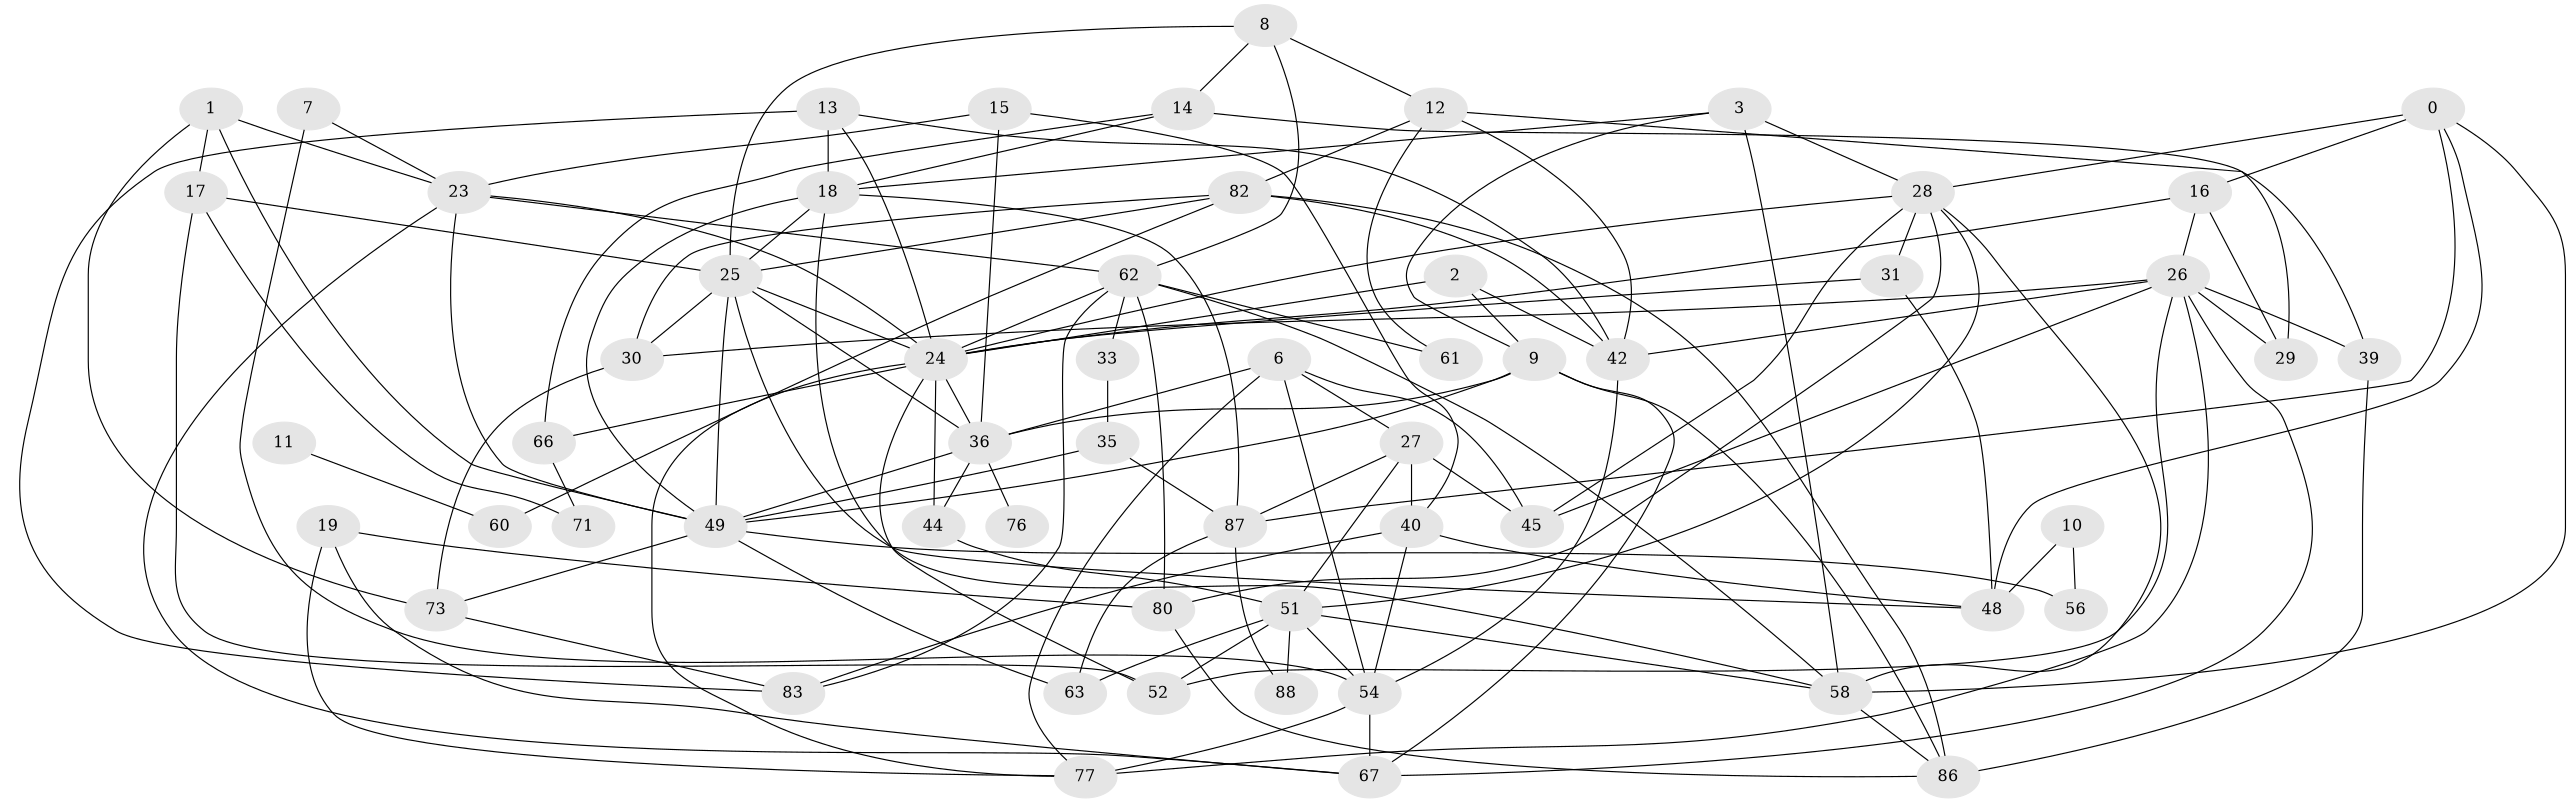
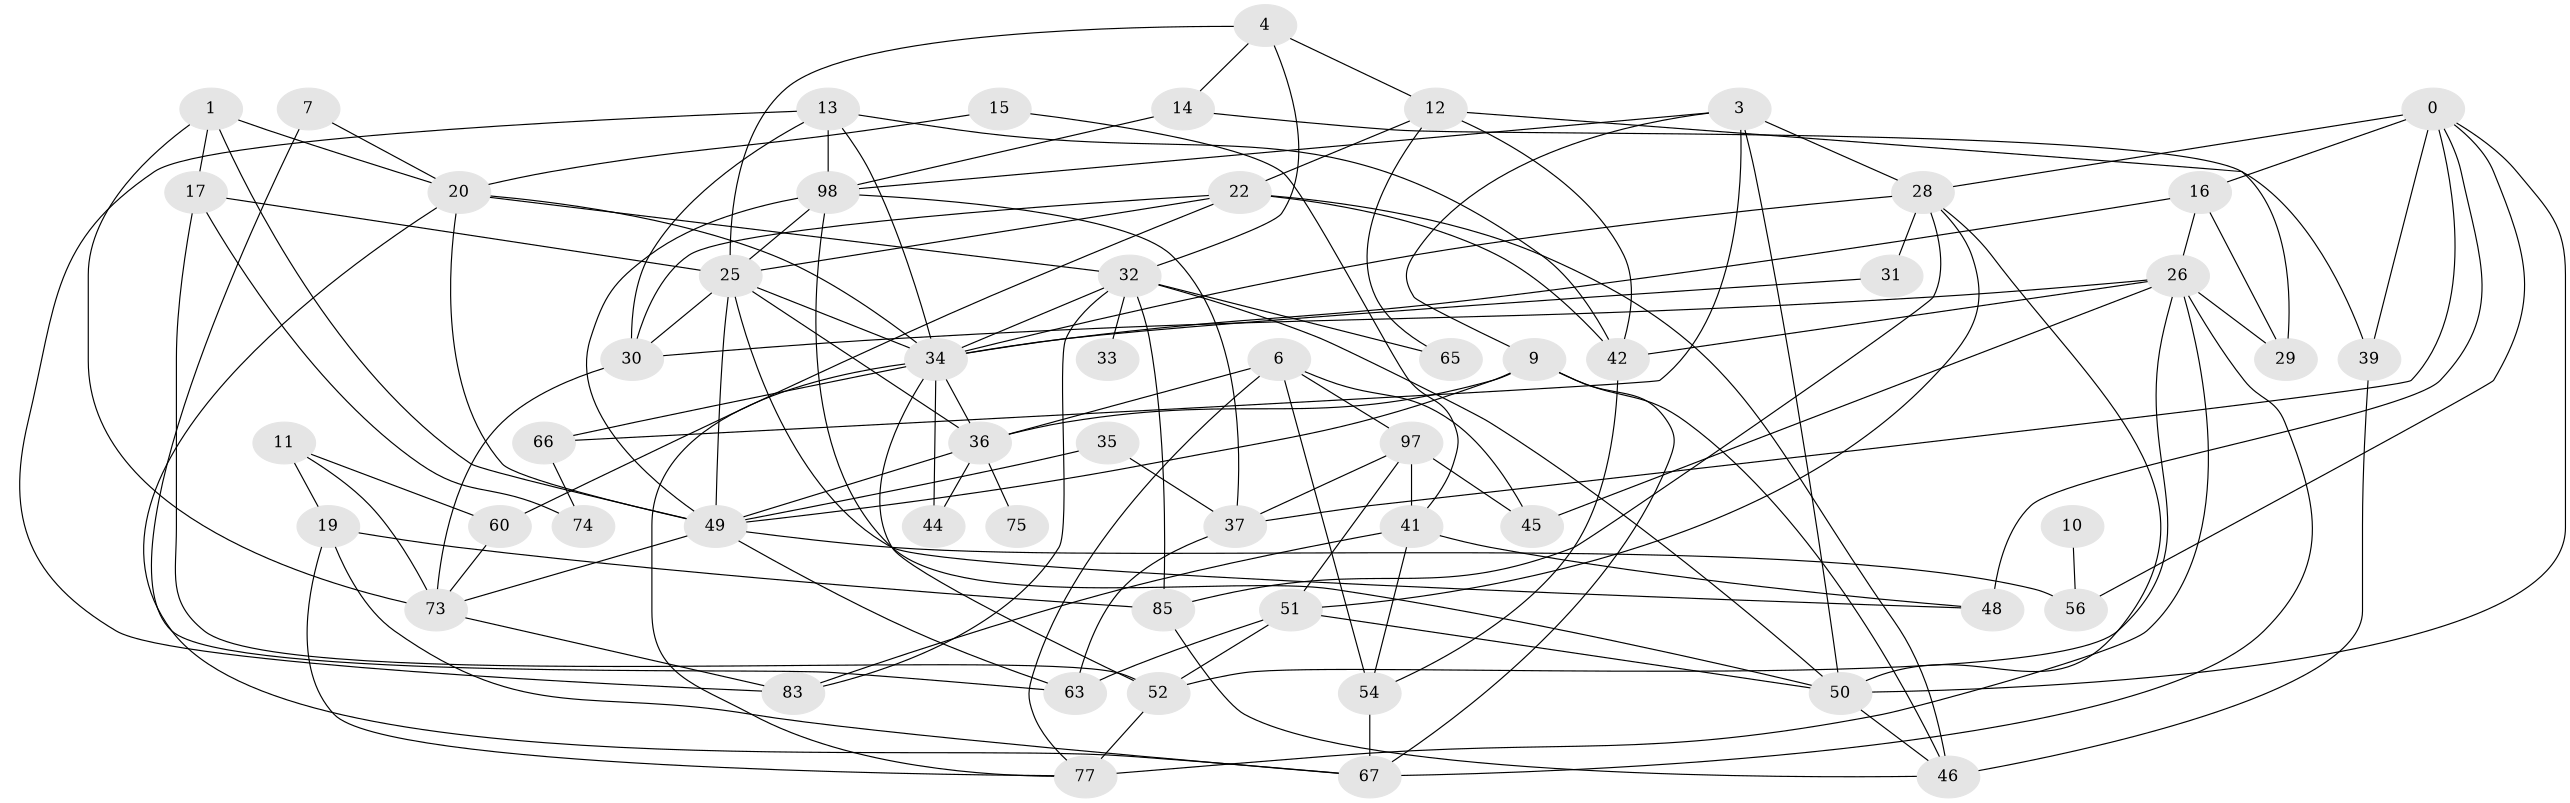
node "8": label "8" -> "4"
edge "14" -- "66": now "3" -- "66"
node "23": label "23" -> "20"
node "18": label "18" -> "98"
node "82": label "82" -> "22"
edge "13" -- "30": added
edge "15" -- "36": removed
node "62": label "62" -> "32"
node "2": removed
edge "26" -- "39": now "0" -- "39"
node "24": label "24" -> "34"
node "61": label "61" -> "65"
edge "28" -- "45": removed
edge "33" -- "35": removed
edge "0" -- "56": added
edge "31" -- "48": removed
node "27": label "27" -> "97"
edge "11" -- "19": added
edge "11" -- "73": added
node "71": label "71" -> "74"
node "76": label "76" -> "75"
node "87": label "87" -> "37"
node "40": label "40" -> "41"
edge "60" -- "73": added
edge "10" -- "48": removed
edge "44" -- "51": removed
node "80": label "80" -> "85"
edge "51" -- "54": removed
edge "7" -- "54": now "7" -- "63"
node "88": removed
node "58": label "58" -> "50"
edge "54" -- "77": now "52" -- "77"
node "86": label "86" -> "46"
